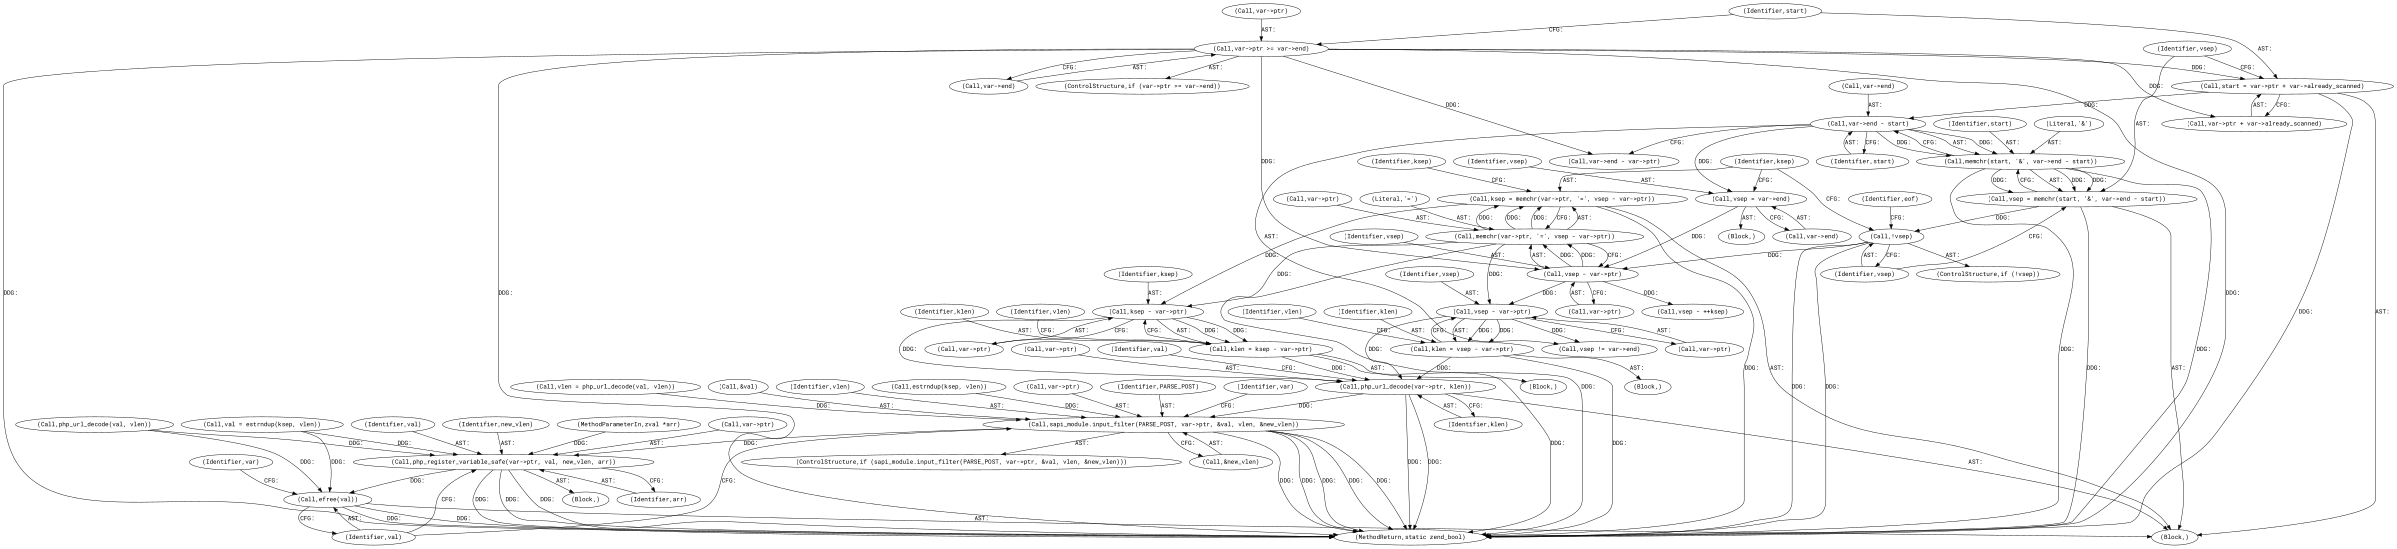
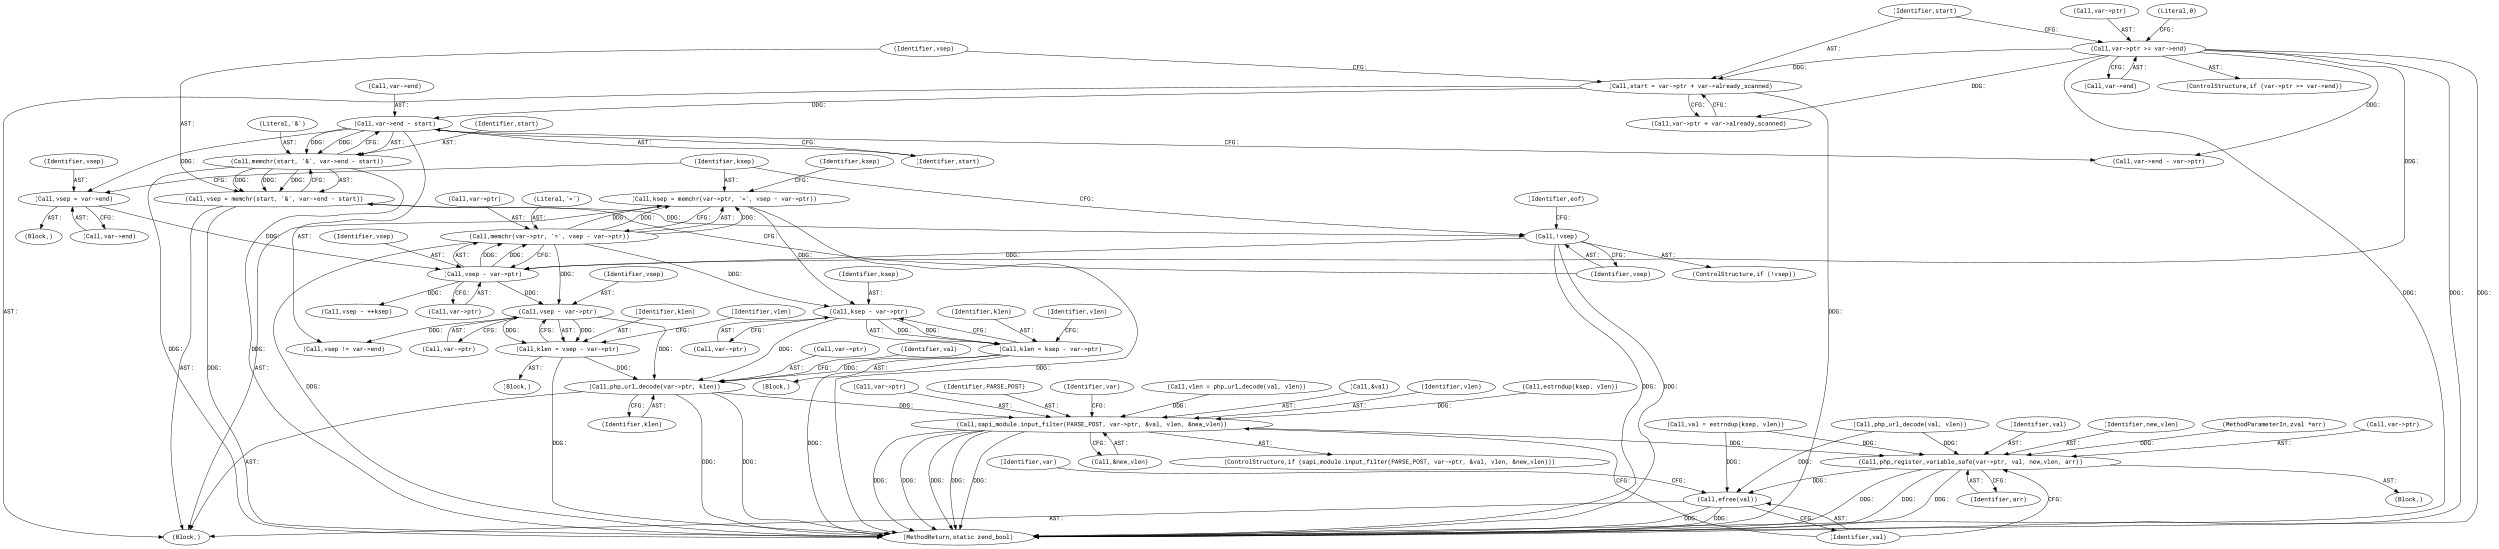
node "(Literal,0)": added
edge "(Call,var->ptr + var->already_scanned)" -> "(Call,start = var->ptr + var->already_scanned)": label "AST: " -> "CFG: "
